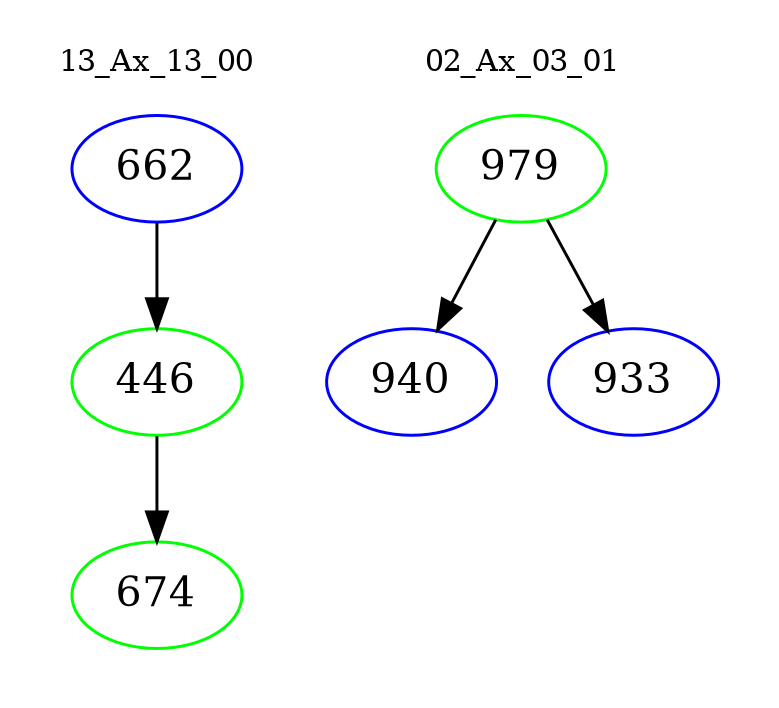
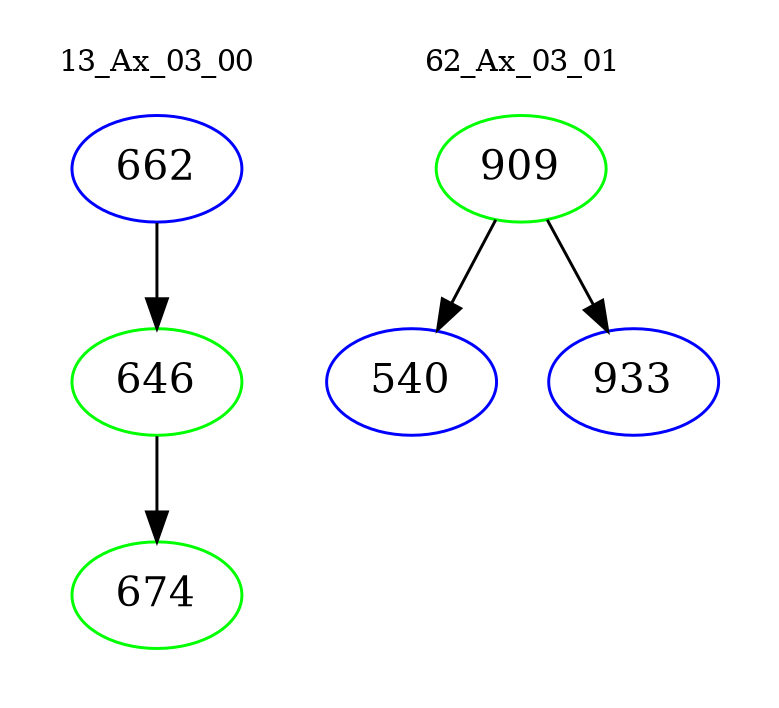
cluster "13_Ax_13_00": label "13_Ax_13_00" -> "13_Ax_03_00"
cluster "02_Ax_03_01": label "02_Ax_03_01" -> "62_Ax_03_01"
node "979": label "979" -> "909"
node "446": label "446" -> "646"
node "940": label "940" -> "540"
